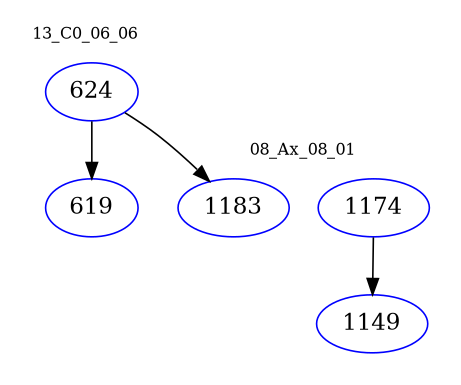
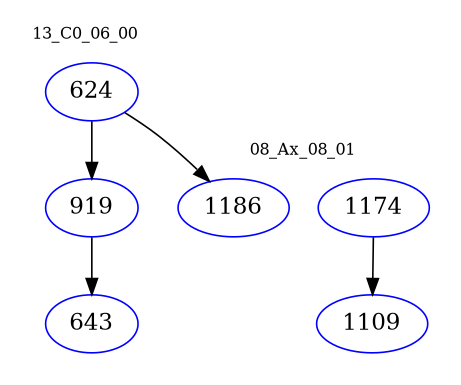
cluster "13_C0_06_06": label "13_C0_06_06" -> "13_C0_06_00"
node "619": label "619" -> "919"
node "1183": label "1183" -> "1186"
node "643": added
node "1149": label "1149" -> "1109"
